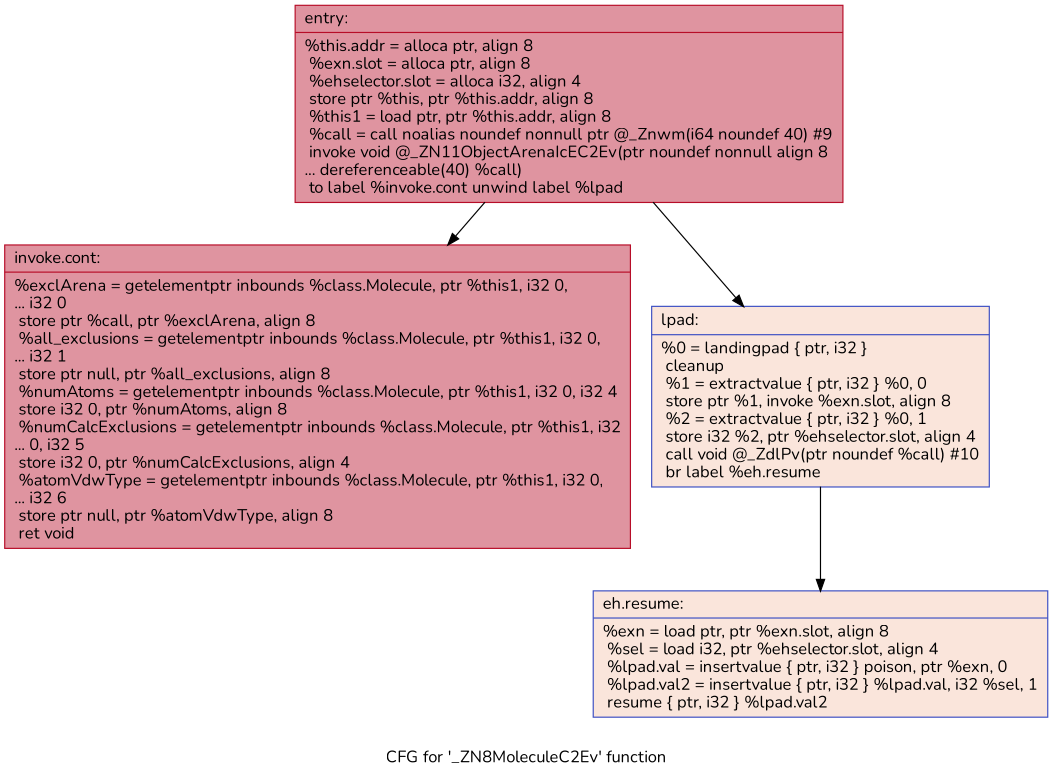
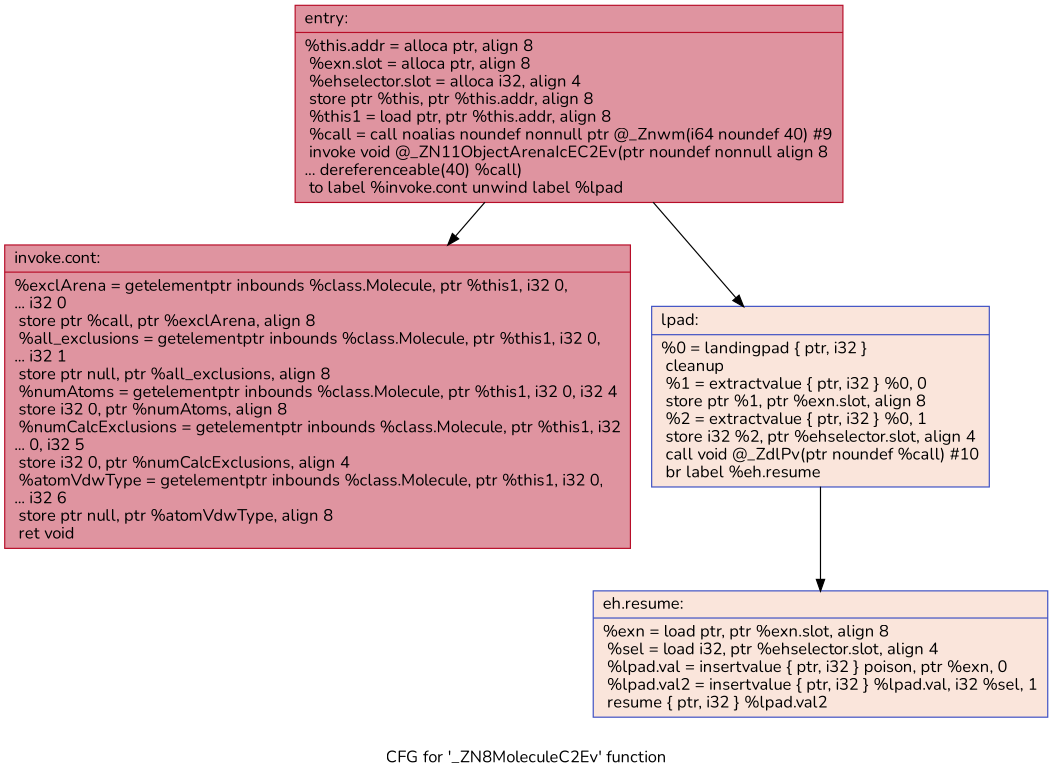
node "lpad:": text "store ptr %1, invoke %exn.slot, align 8" -> "store ptr %1, ptr %exn.slot, align 8"
